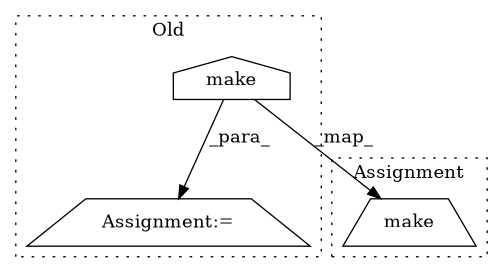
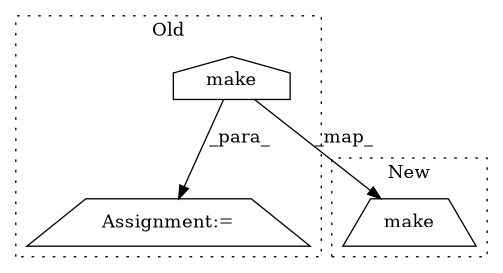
cluster "Assignment": label "Assignment" -> "New"
